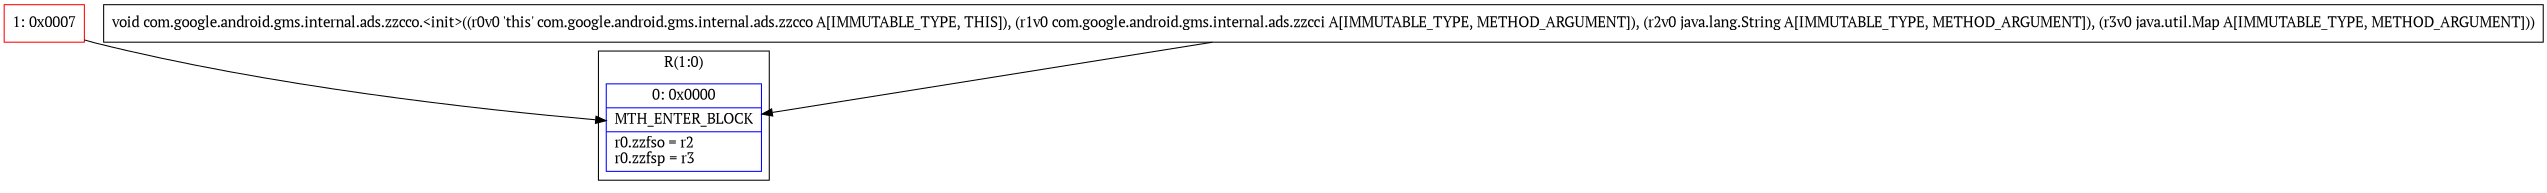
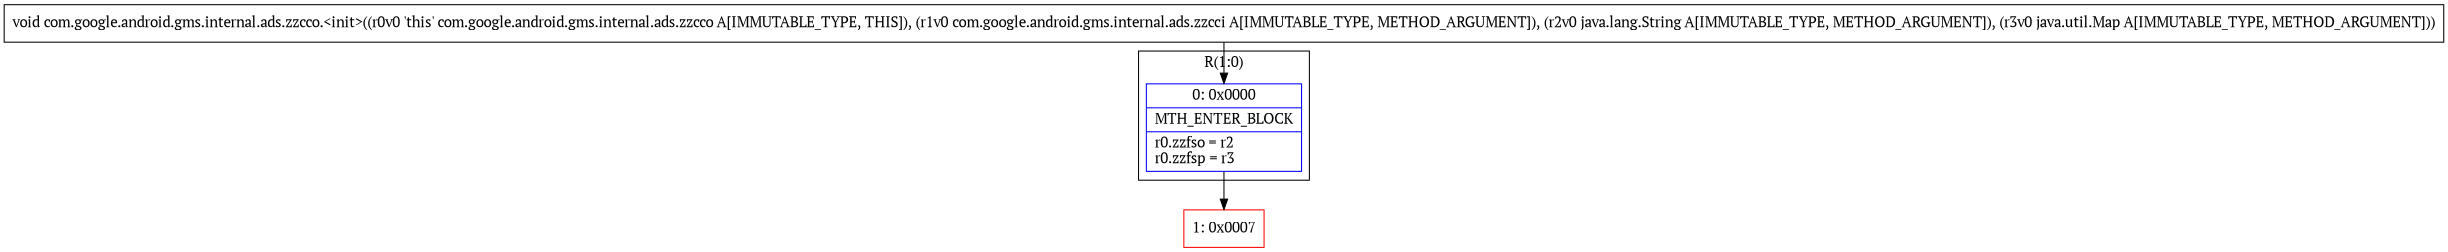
edge "1: 0x0007" -> "0: 0x0000": reversed
